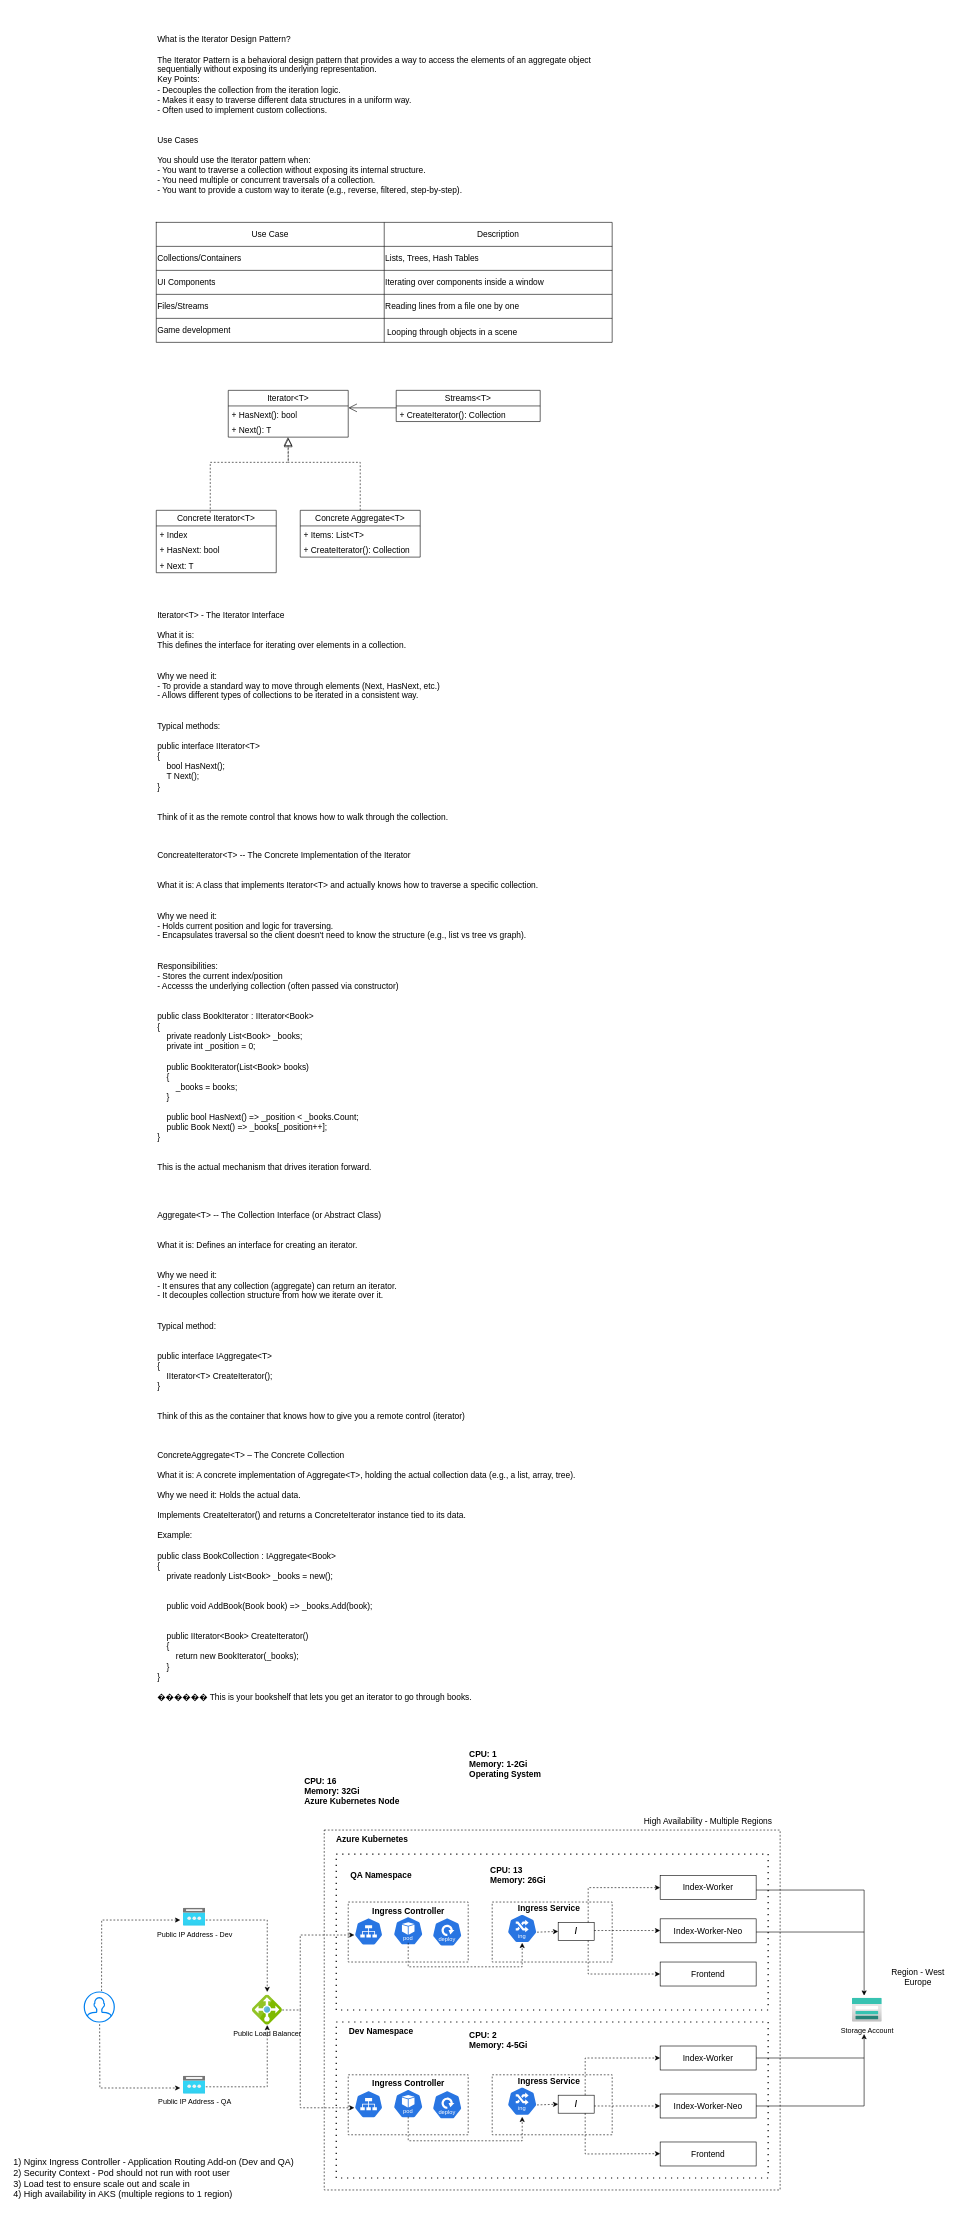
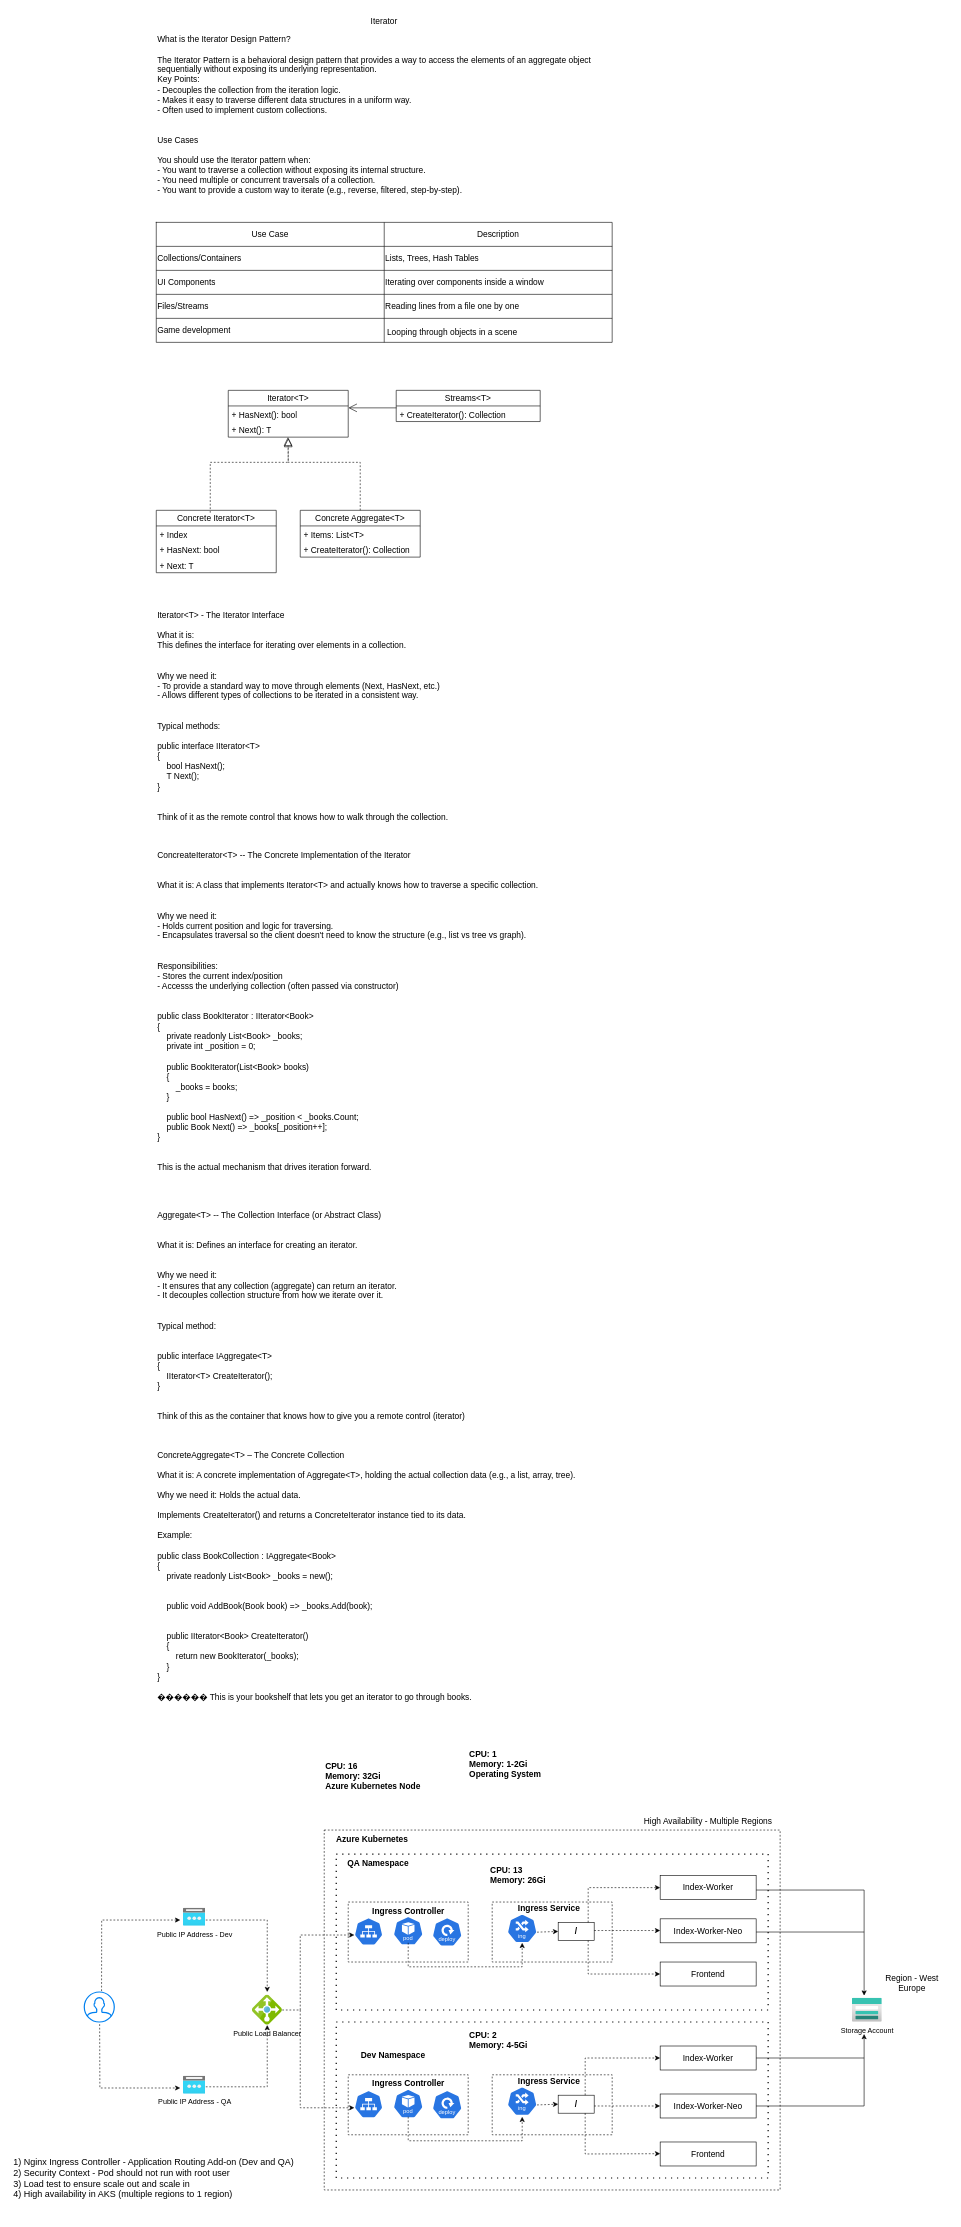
node "Iterator": added
node "CPU: 16 Memory: 32Gi Azure Kubernetes Node": moved (363, 1791) -> (384, 1776)
node "QA Namespace": moved (381, 1875) -> (378, 1863)
node "Region - West Europe": moved (918, 1977) -> (912, 1983)
node "Dev Namespace": moved (381, 2031) -> (393, 2055)
